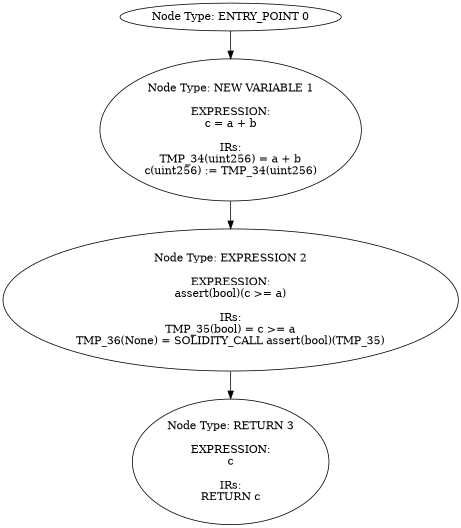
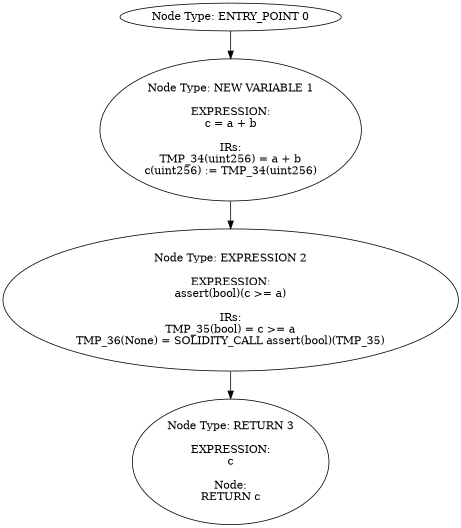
node "Node Type: RETURN 3 EXPRESSION: c IRs: RETURN c": label "Node Type: RETURN 3 EXPRESSION: c IRs: RETURN c" -> "Node Type: RETURN 3 EXPRESSION: c Node: RETURN c"
